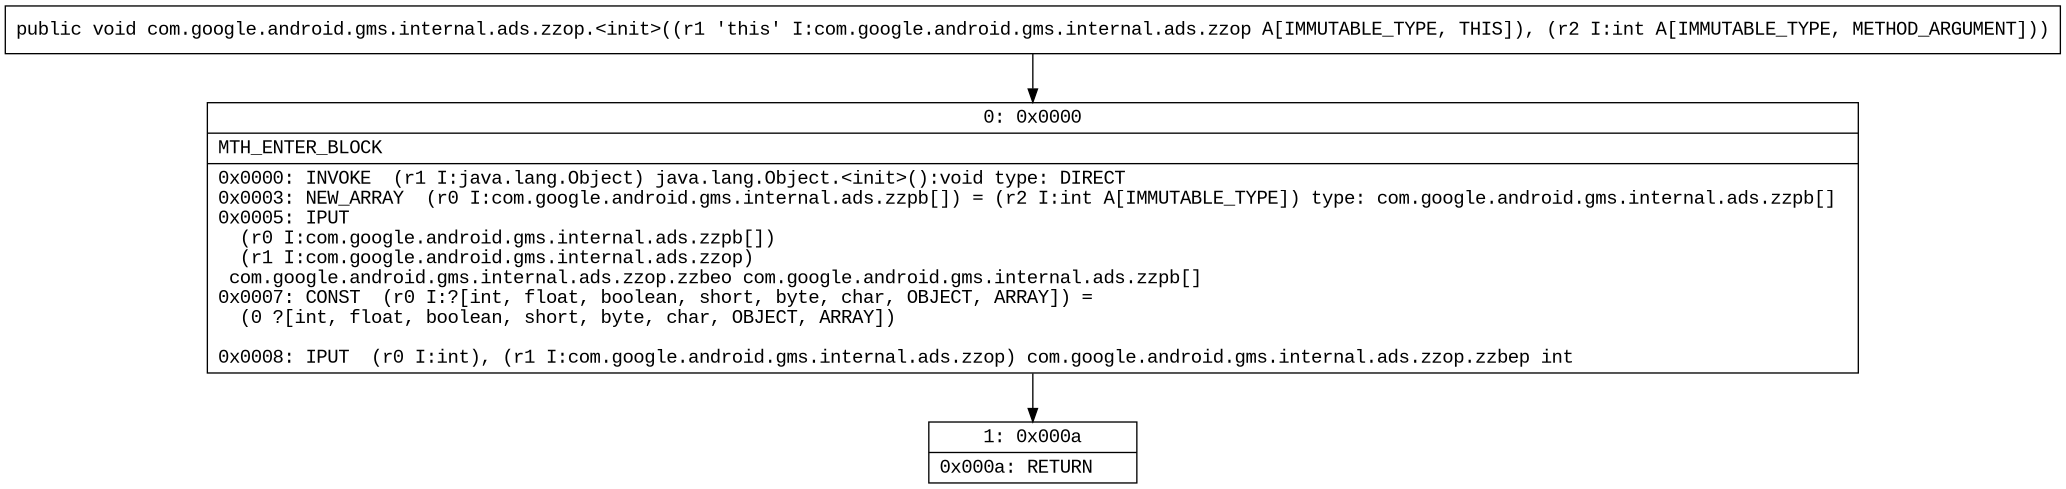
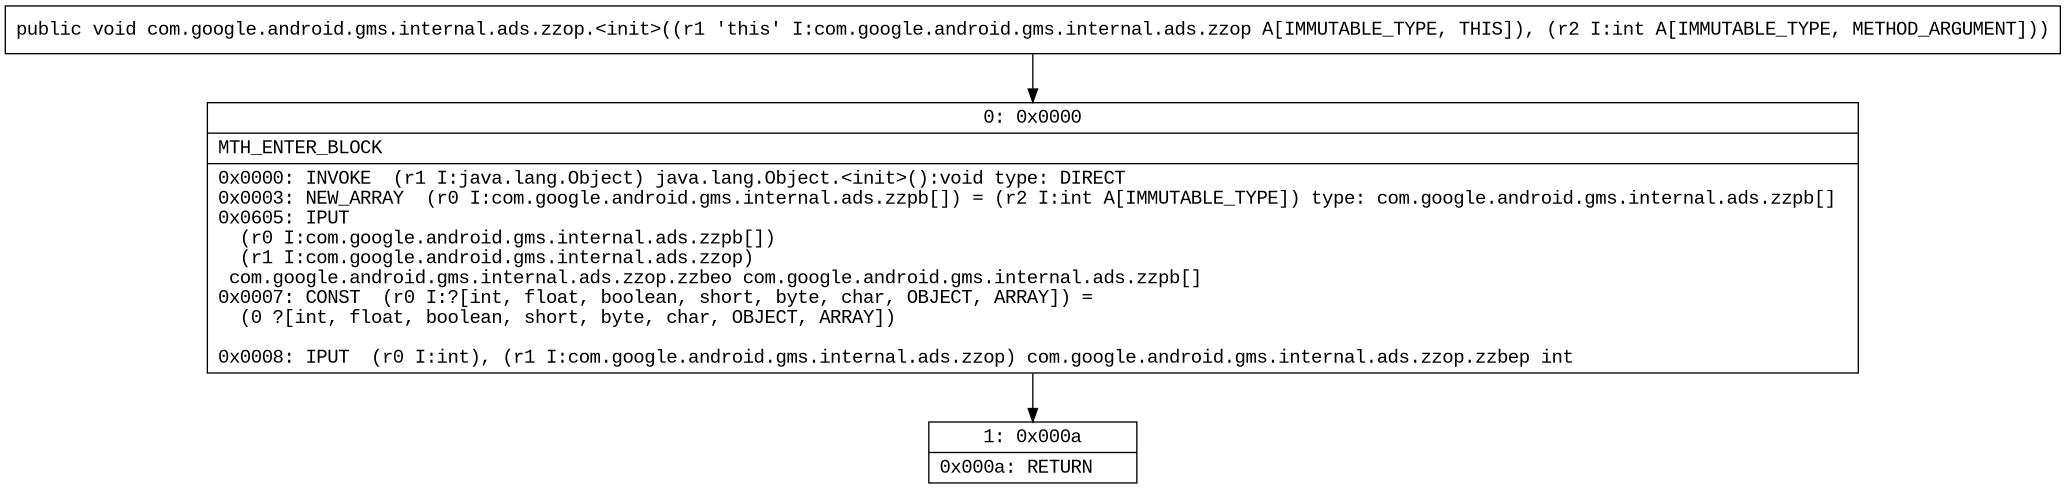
node "0: 0x0000": text "0x0005: IPUT" -> "0x0605: IPUT"
